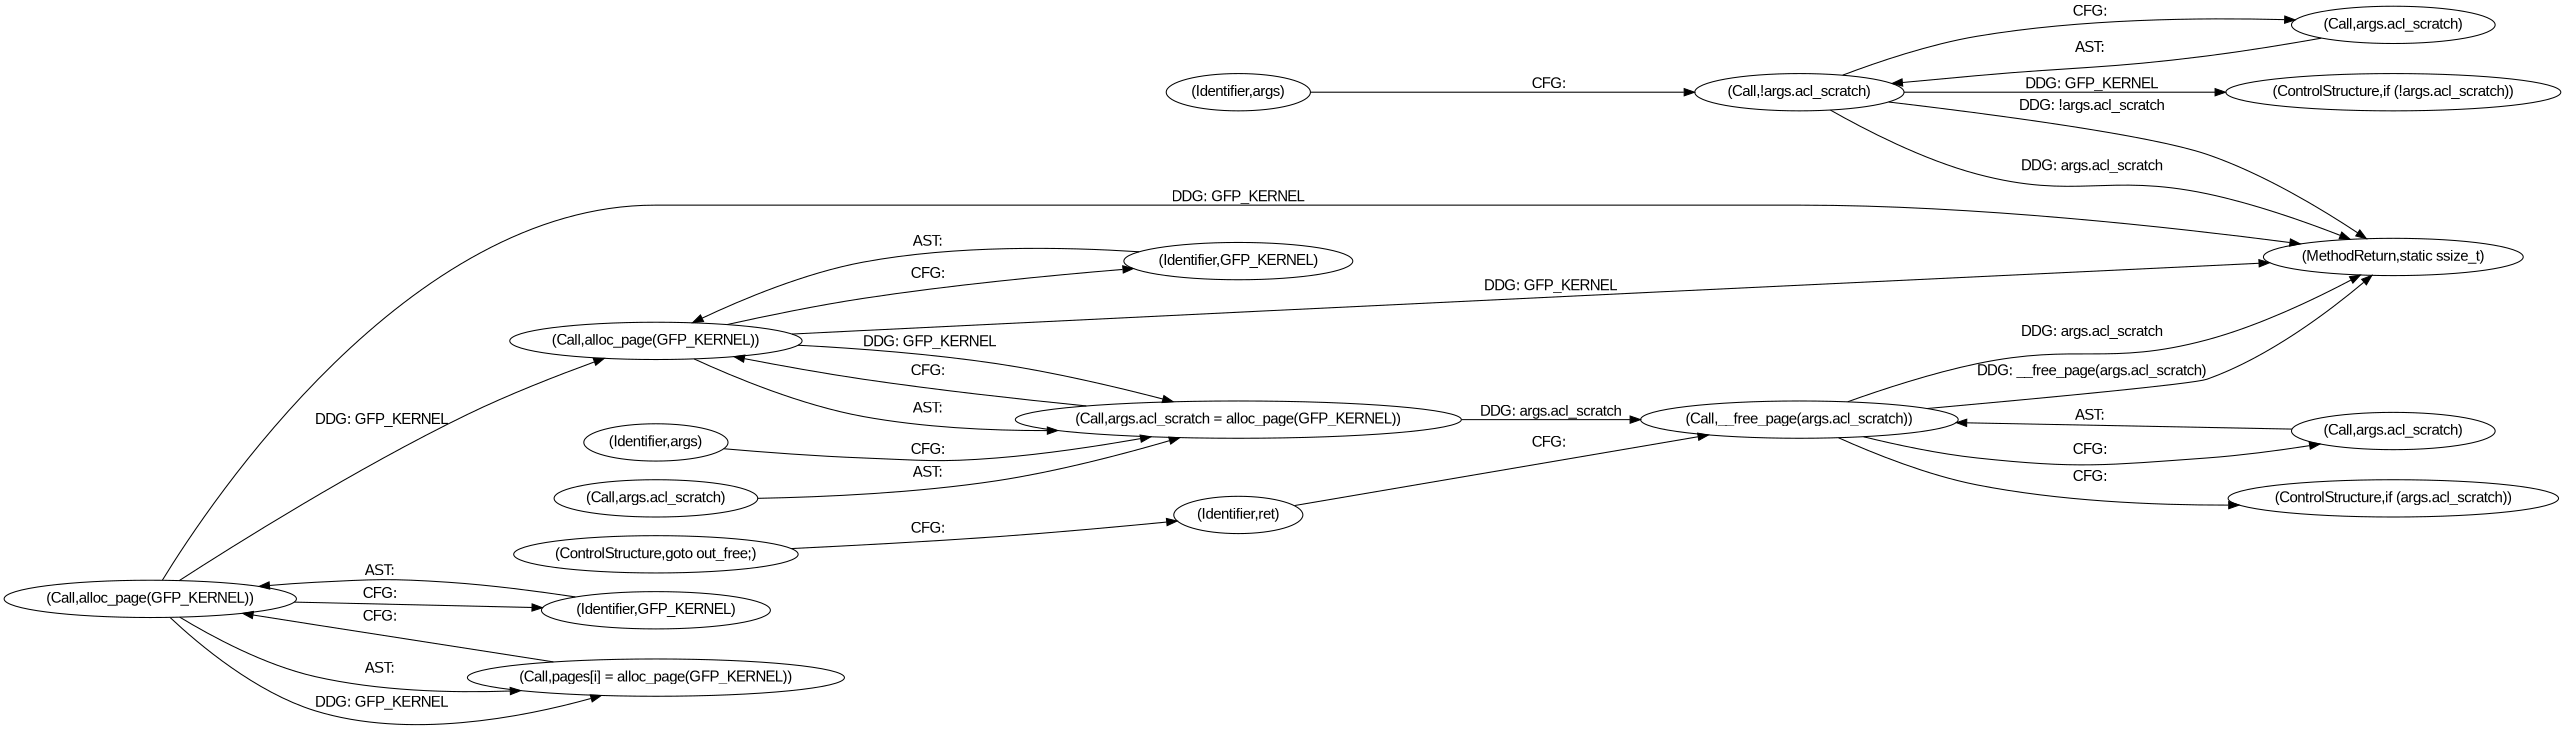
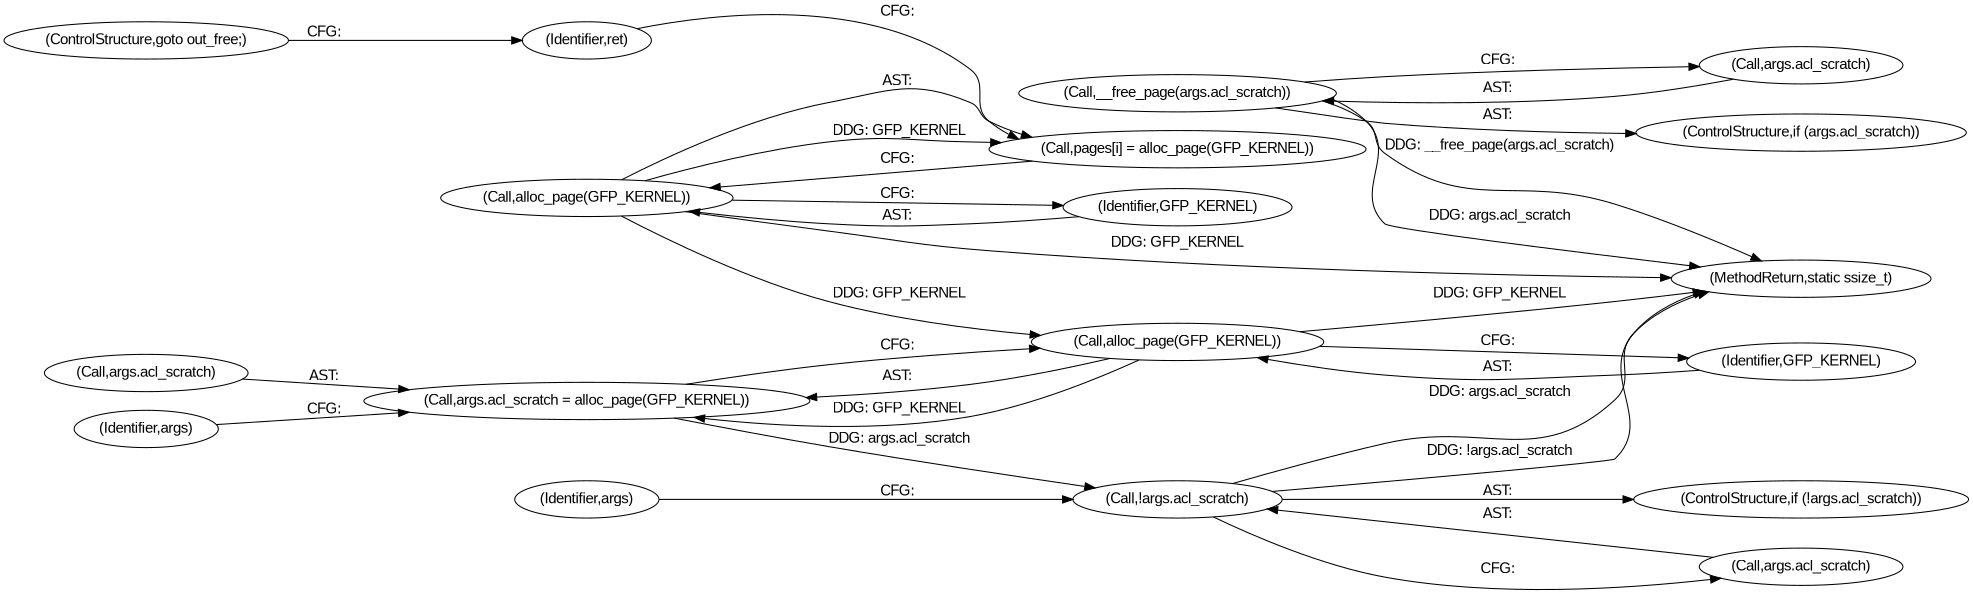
edge "(Call,!args.acl_scratch)" -> "(ControlStructure,if (!args.acl_scratch))": label "DDG: GFP_KERNEL" -> "AST: "
edge "(Call,args.acl_scratch = alloc_page(GFP_KERNEL))" -> "(Call,__free_page(args.acl_scratch))": now "(Call,args.acl_scratch = alloc_page(GFP_KERNEL))" -> "(Call,!args.acl_scratch)"
edge "(Identifier,ret)" -> "(Call,__free_page(args.acl_scratch))": now "(Identifier,ret)" -> "(Call,pages[i] = alloc_page(GFP_KERNEL))"
edge "(Call,__free_page(args.acl_scratch))" -> "(ControlStructure,if (args.acl_scratch))": label "CFG: " -> "AST: "
